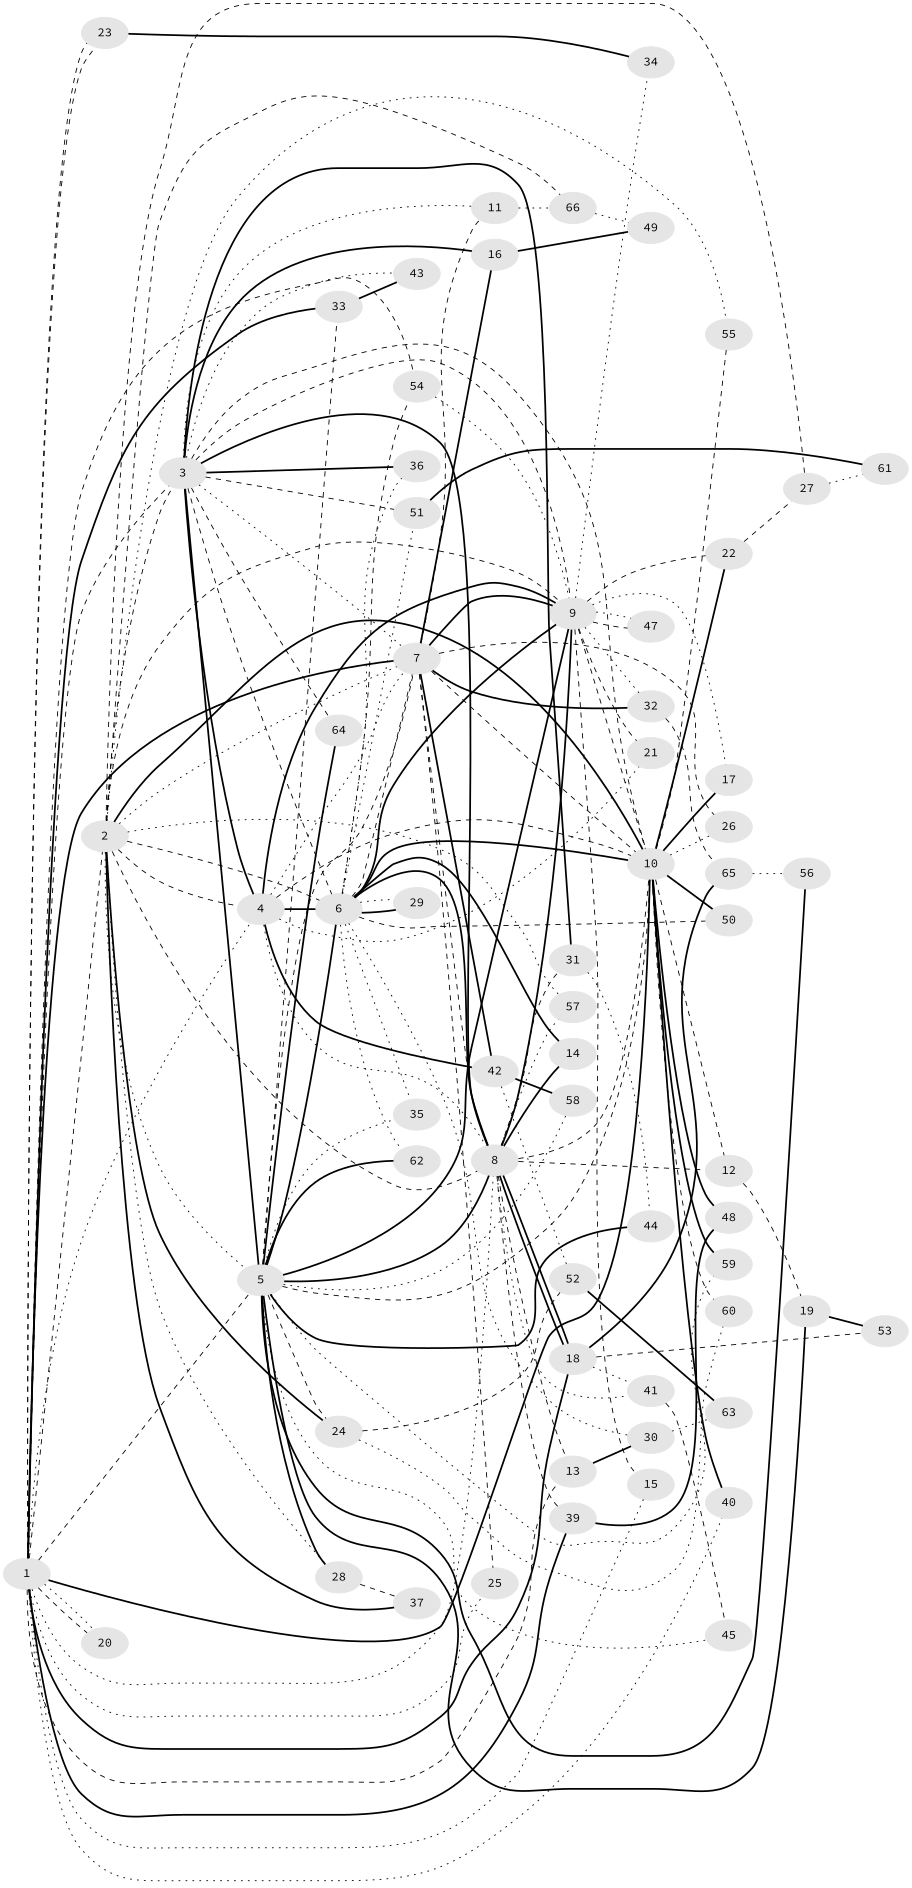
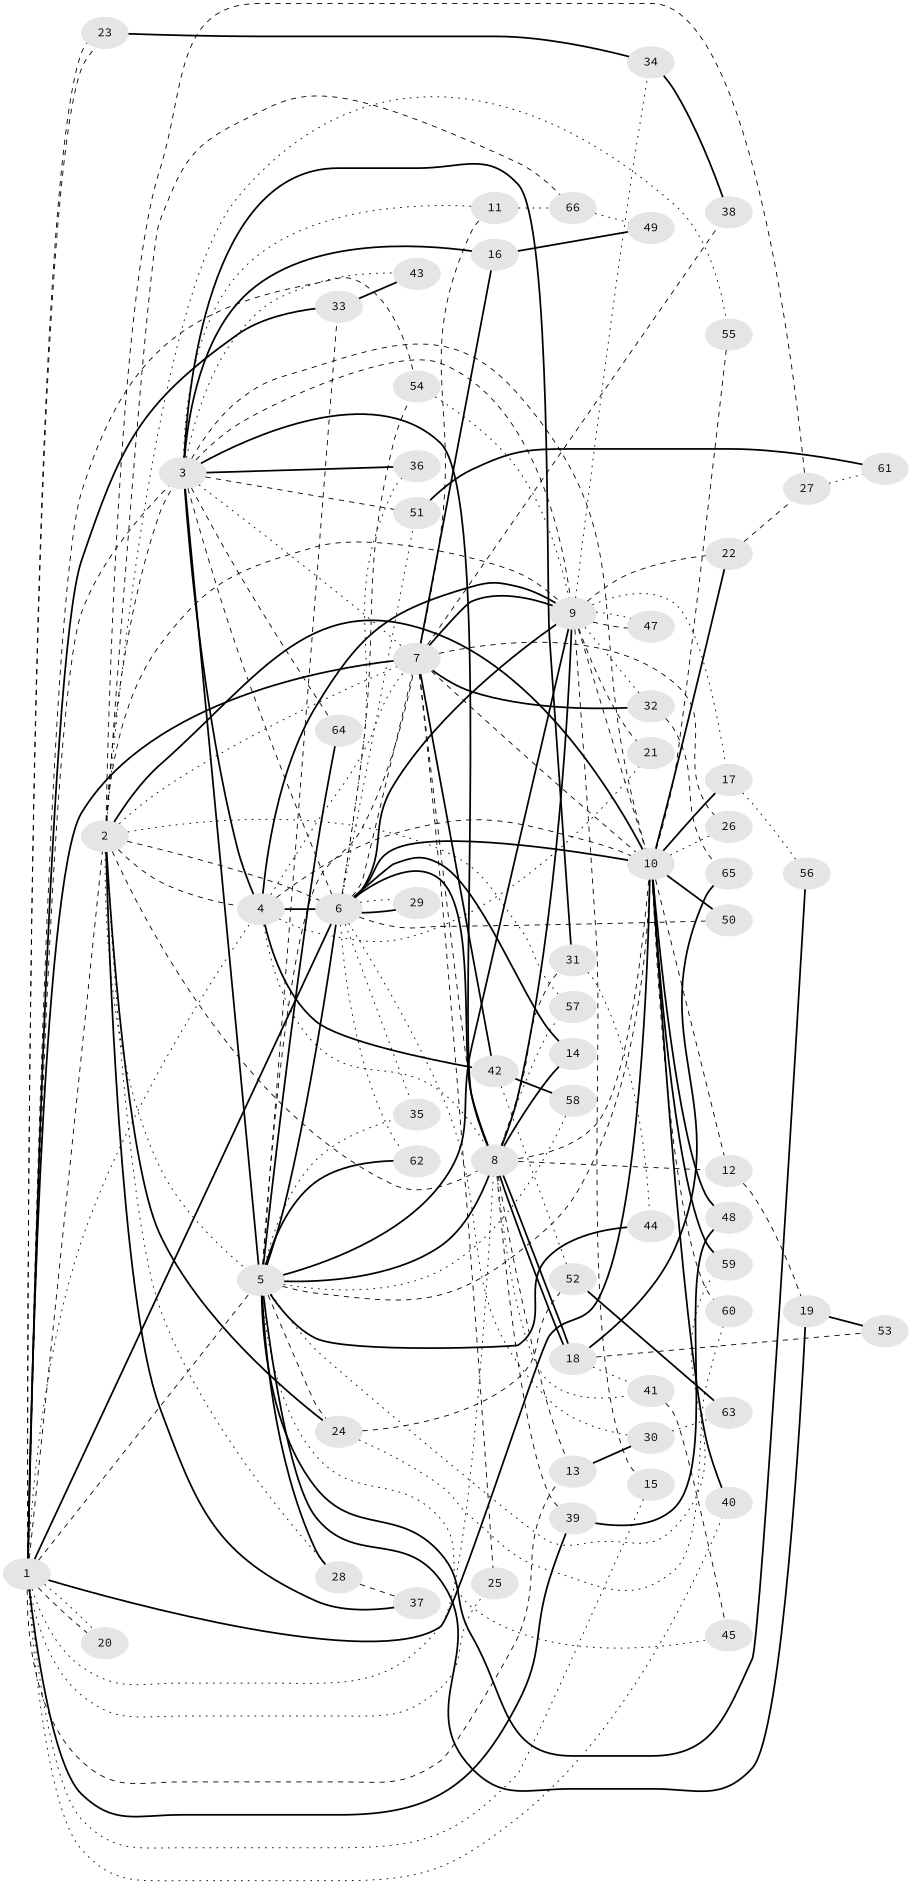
node "38": added
edge "65" -- "56": now "17" -- "56"
edge "18" -- "1": now "6" -- "1"
